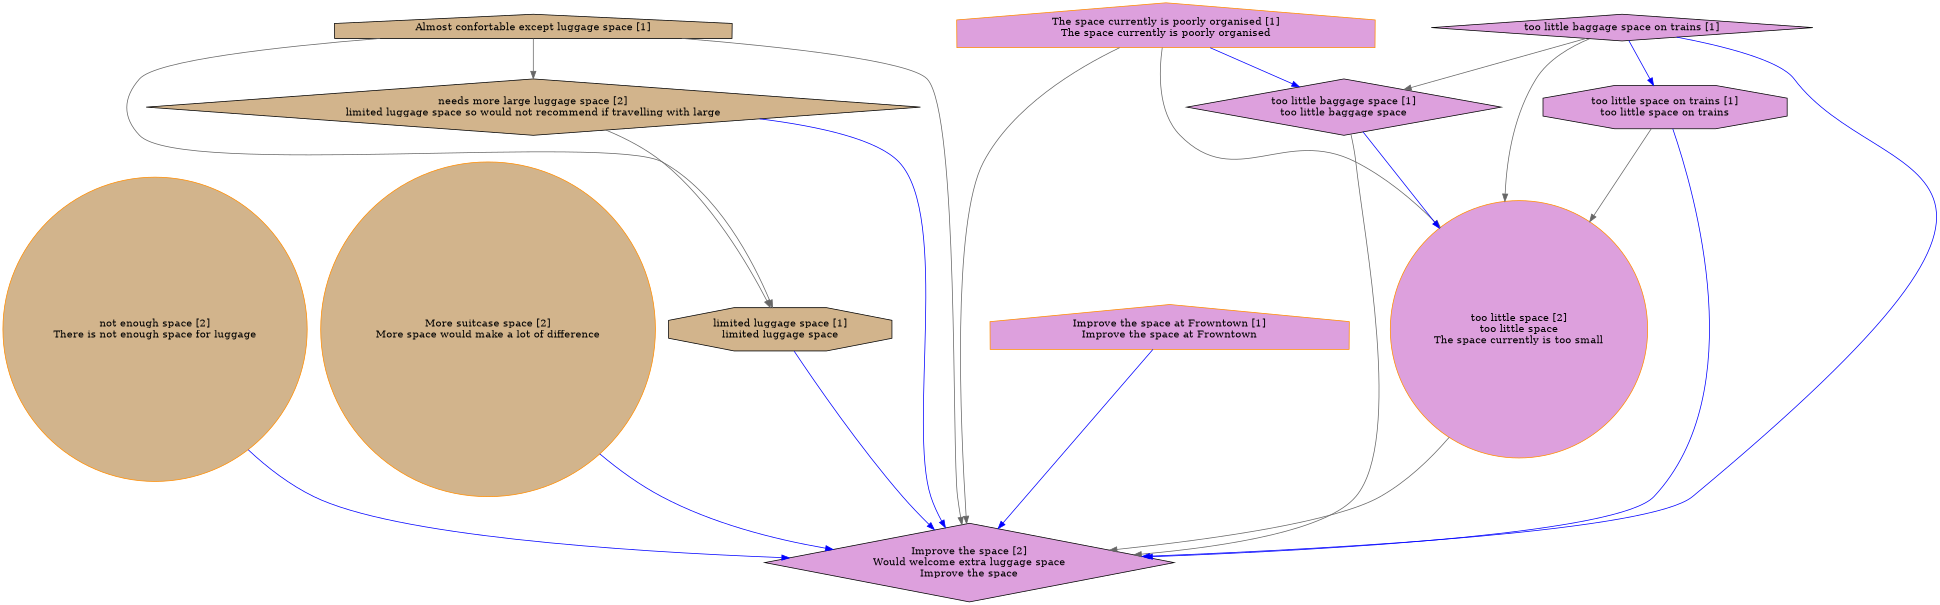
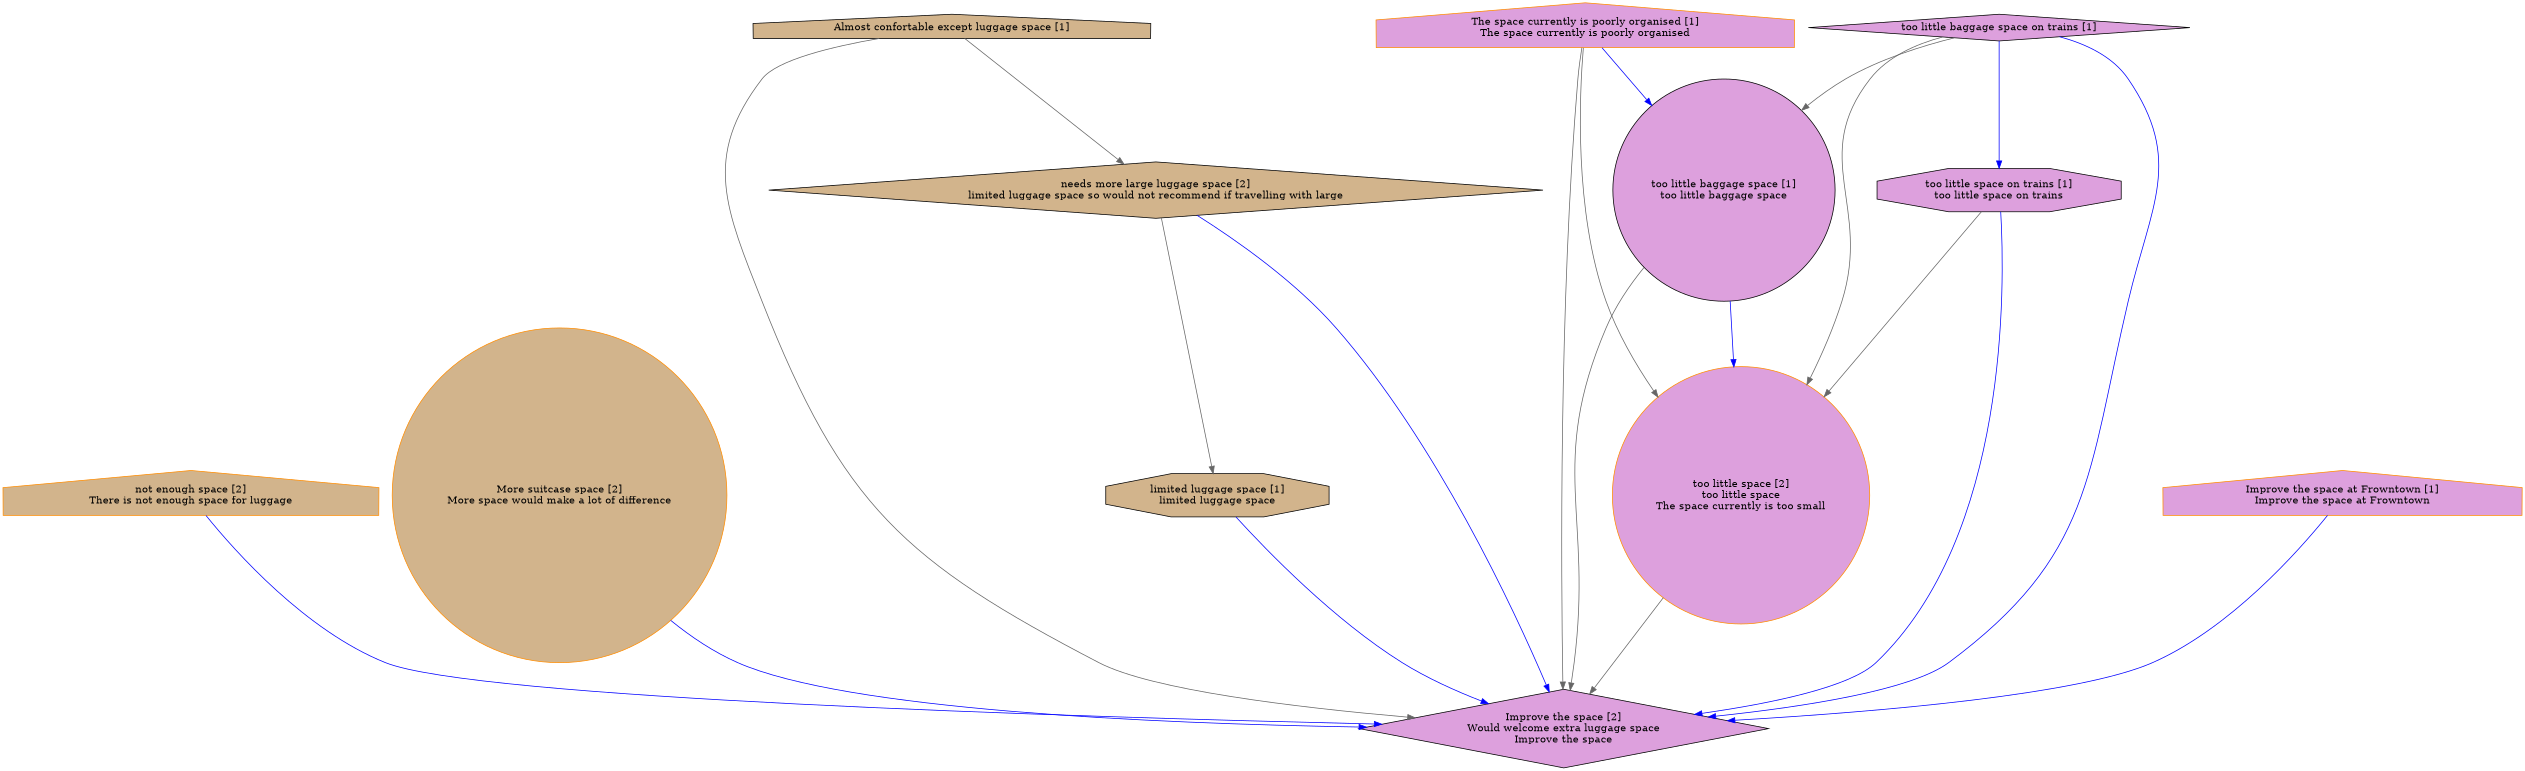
node "too little baggage space [1] too little baggage space": shape diamond -> circle
edge "Almost confortable except luggage space [1]" -> "limited luggage space [1] limited luggage space": removed
node "not enough space [2] There is not enough space for luggage": shape circle -> house
